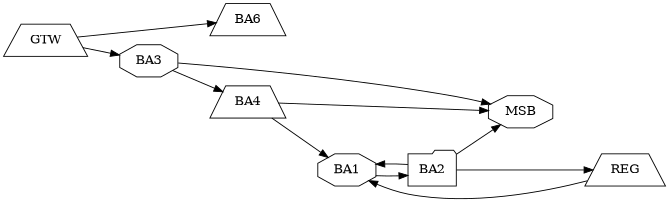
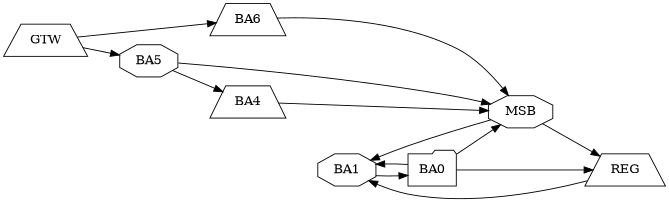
edge "BA6" -> "MSB": added
node "BA3": label "BA3" -> "BA5"
edge "BA4" -> "BA1": now "MSB" -> "BA1"
edge "MSB" -> "REG": added
node "BA2": label "BA2" -> "BA0"
